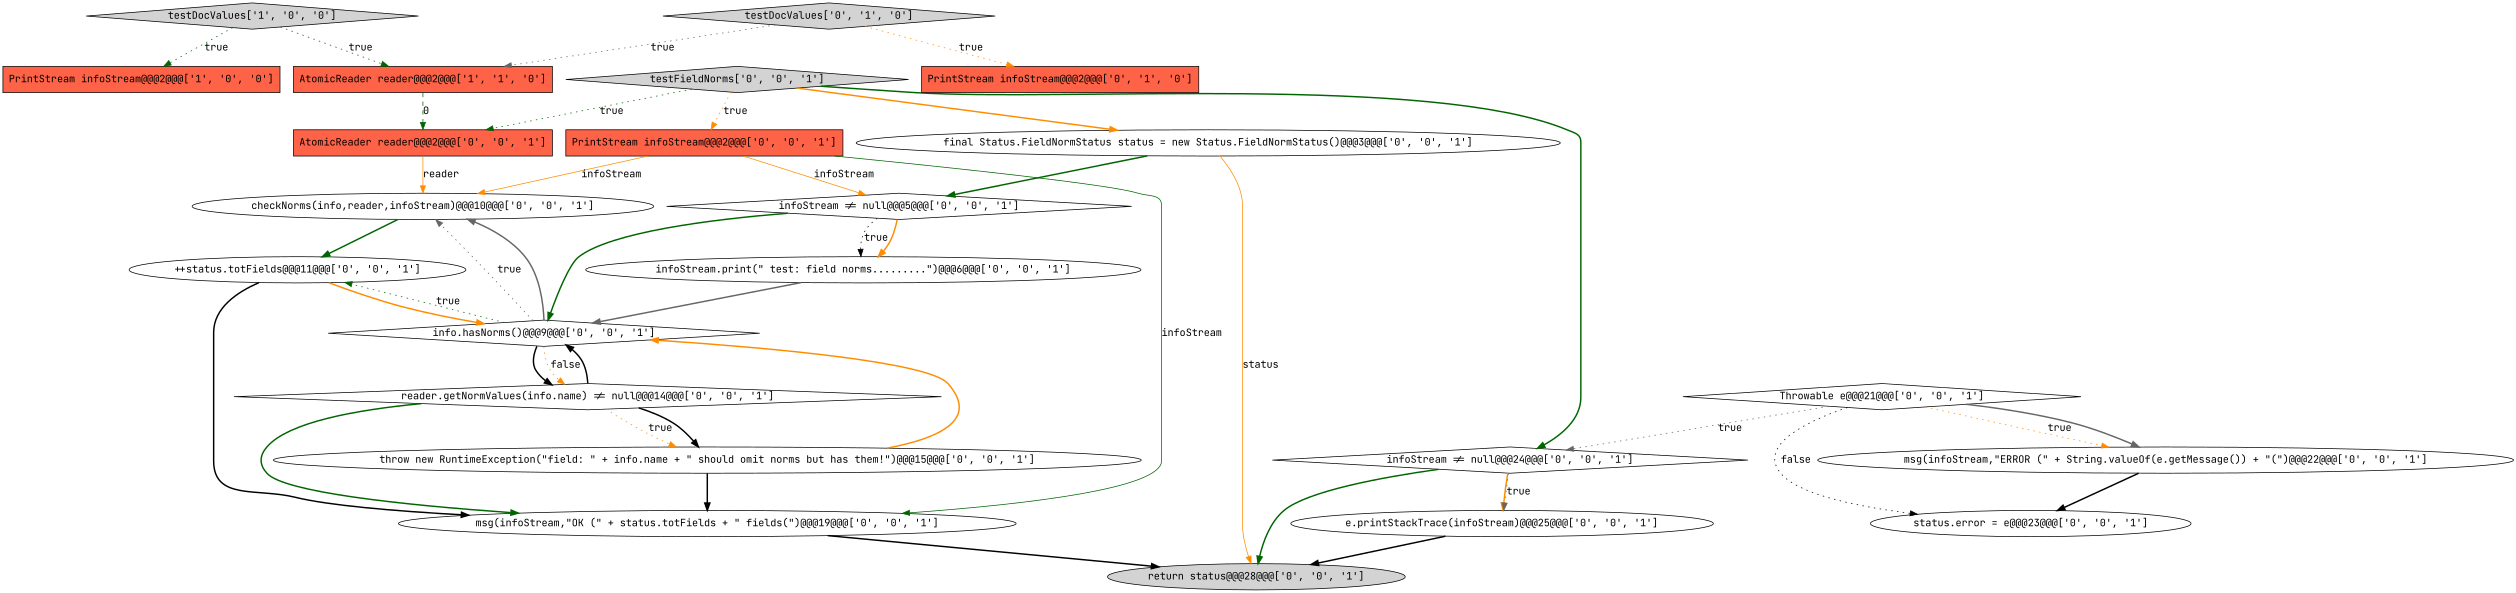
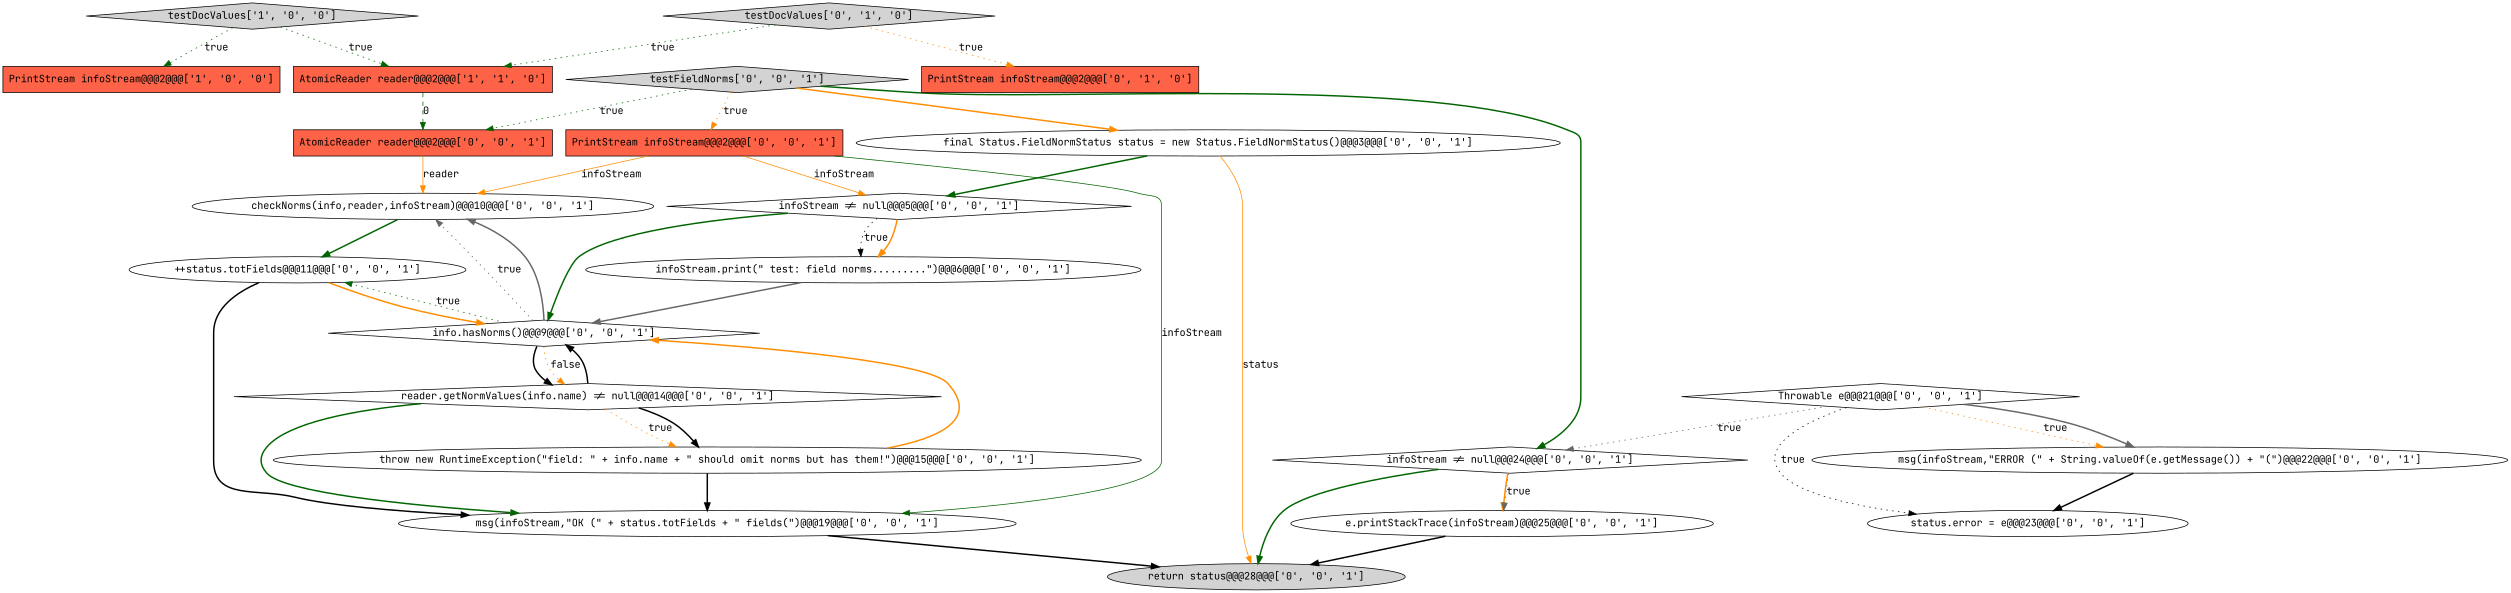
edge "testDocValues['0', '1', '0']" -> "AtomicReader reader@@@2@@@['1', '1', '0']": color gray40 -> darkgreen
edge "Throwable e@@@21@@@['0', '0', '1']" -> "status.error = e@@@23@@@['0', '0', '1']": label "false" -> "true"
